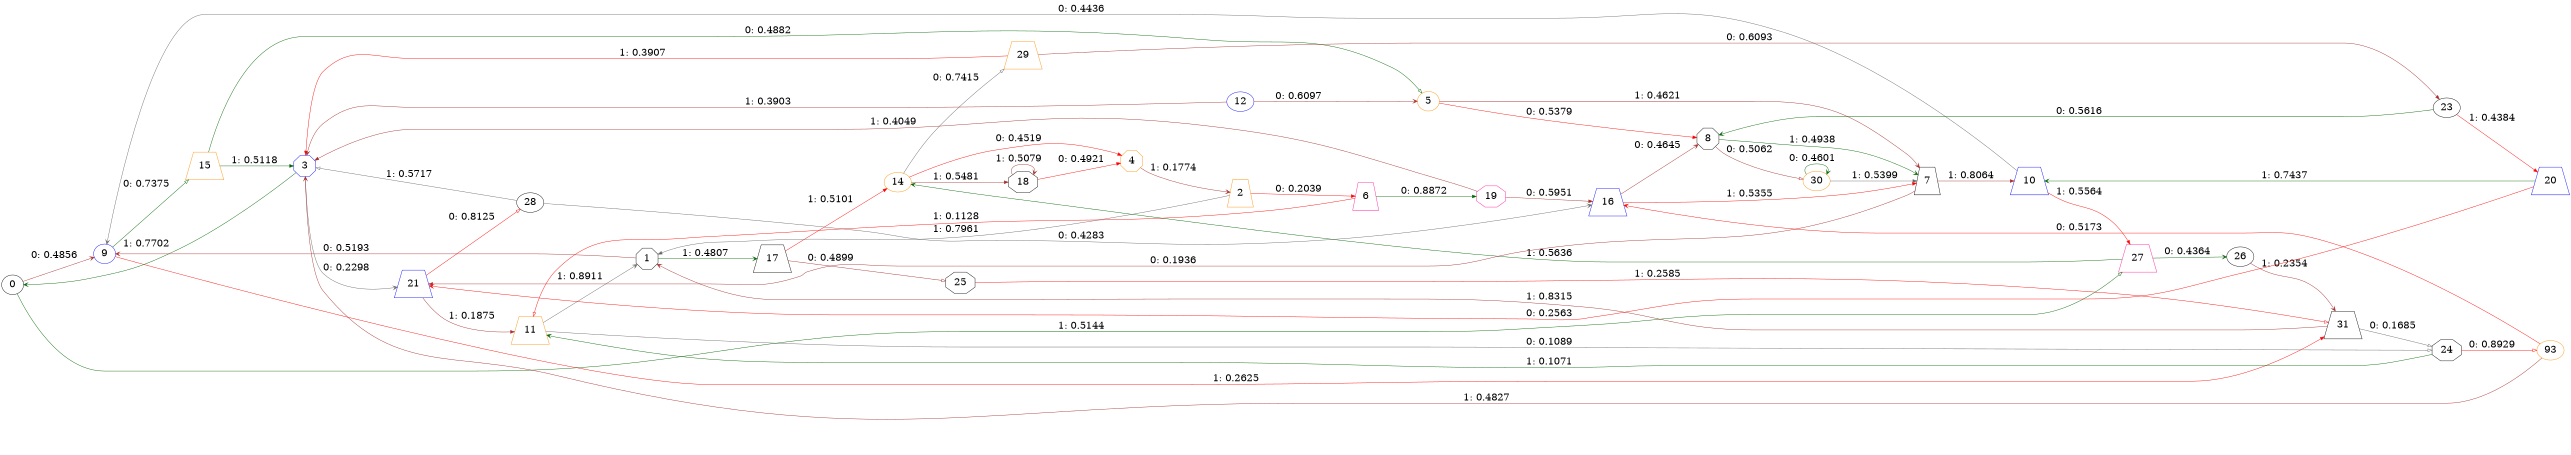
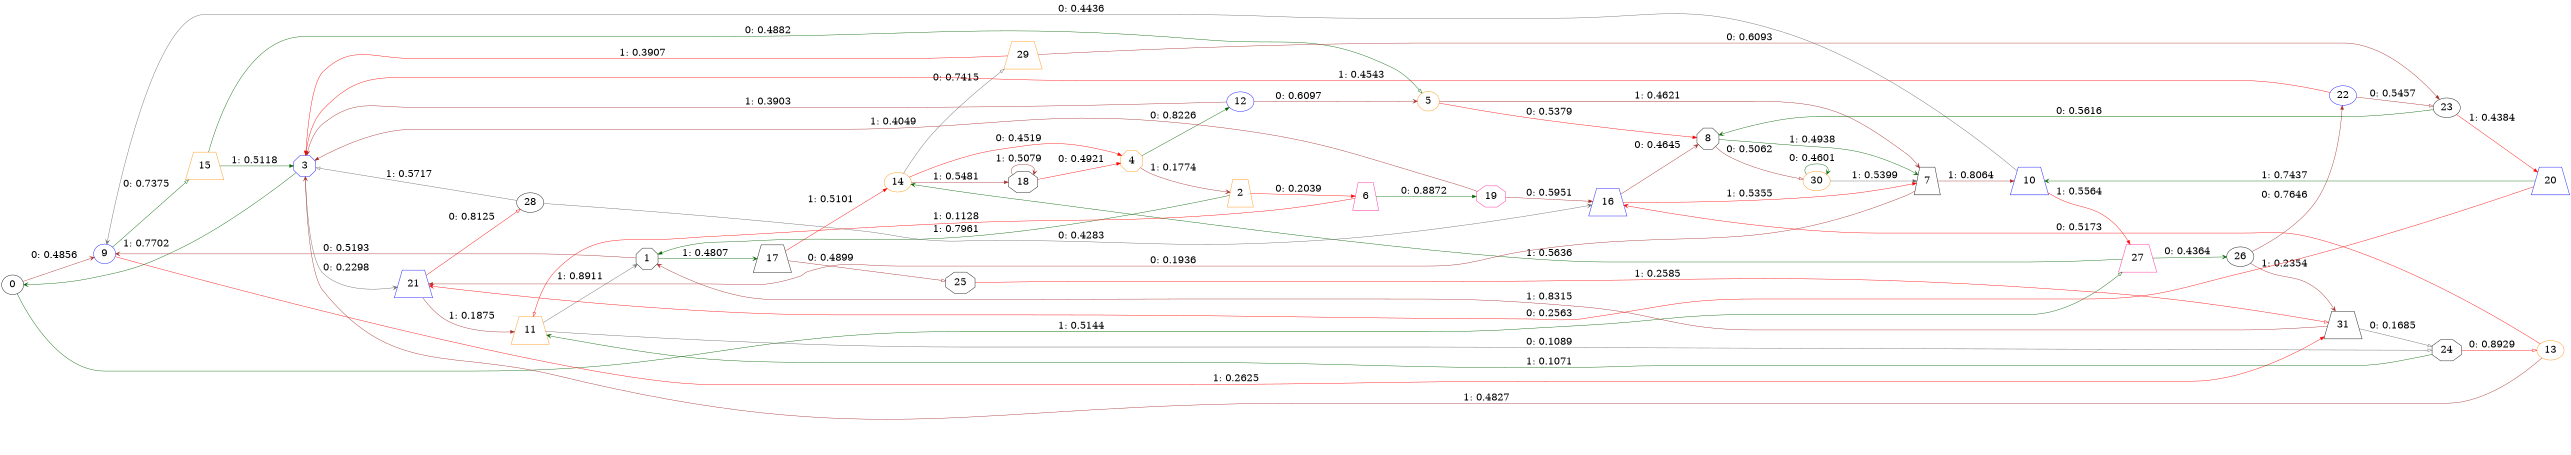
node "22": added
edge "4" -> "12": added, label "0: 0.8226"
edge "2" -> "1": color gray40 -> darkgreen
node "93": label "93" -> "13"
